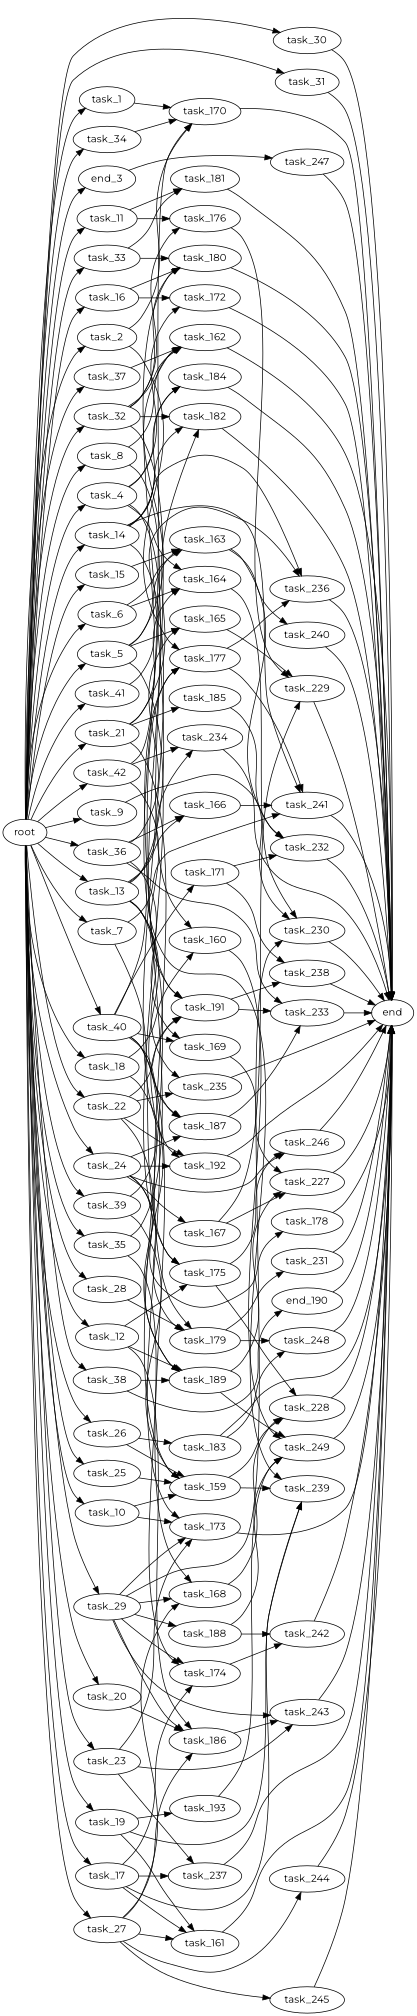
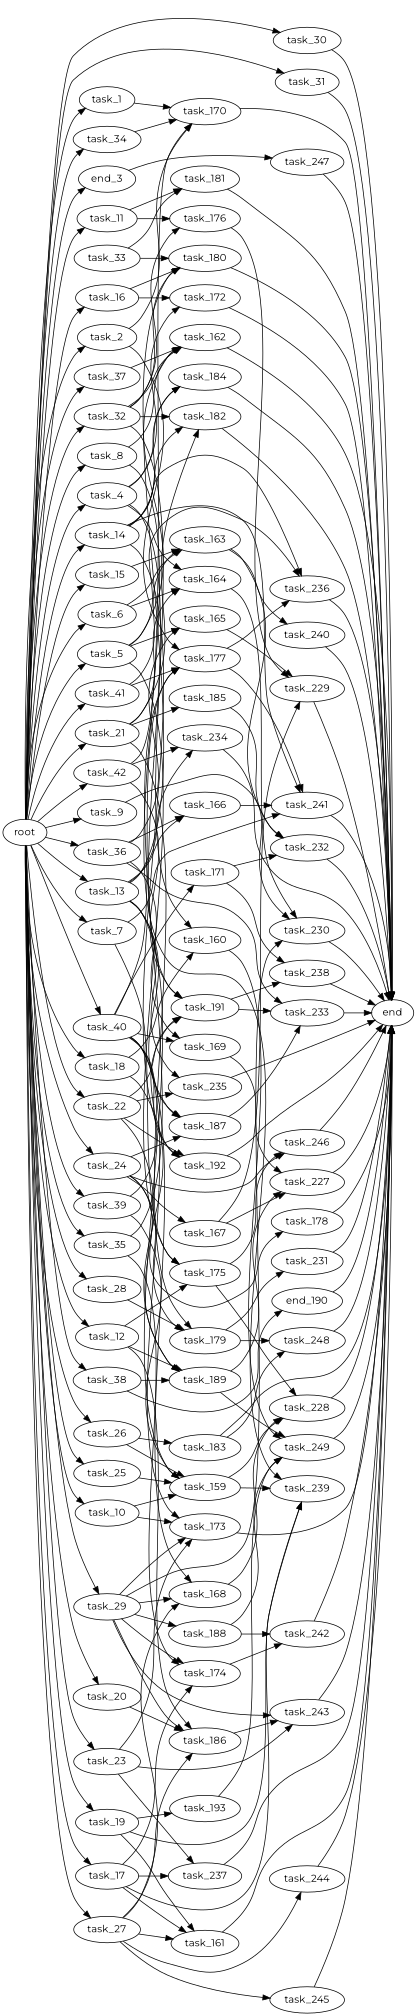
edge "root" -> "task_33": removed
edge "task_41" -> "task_177": added
edge "task_24" -> "task_192": now "task_40" -> "task_192"
